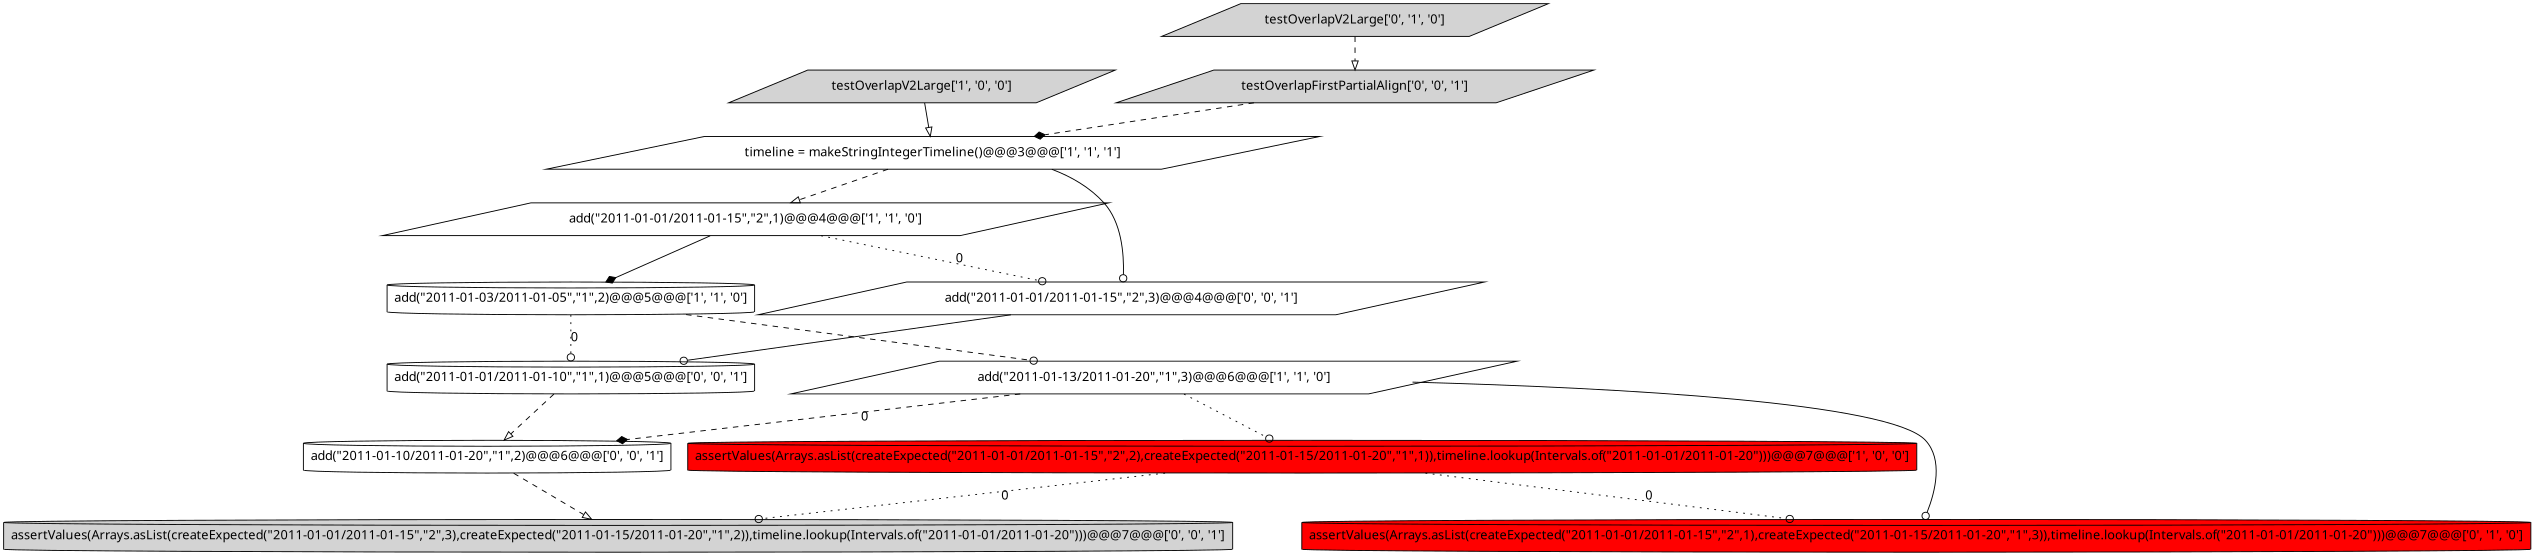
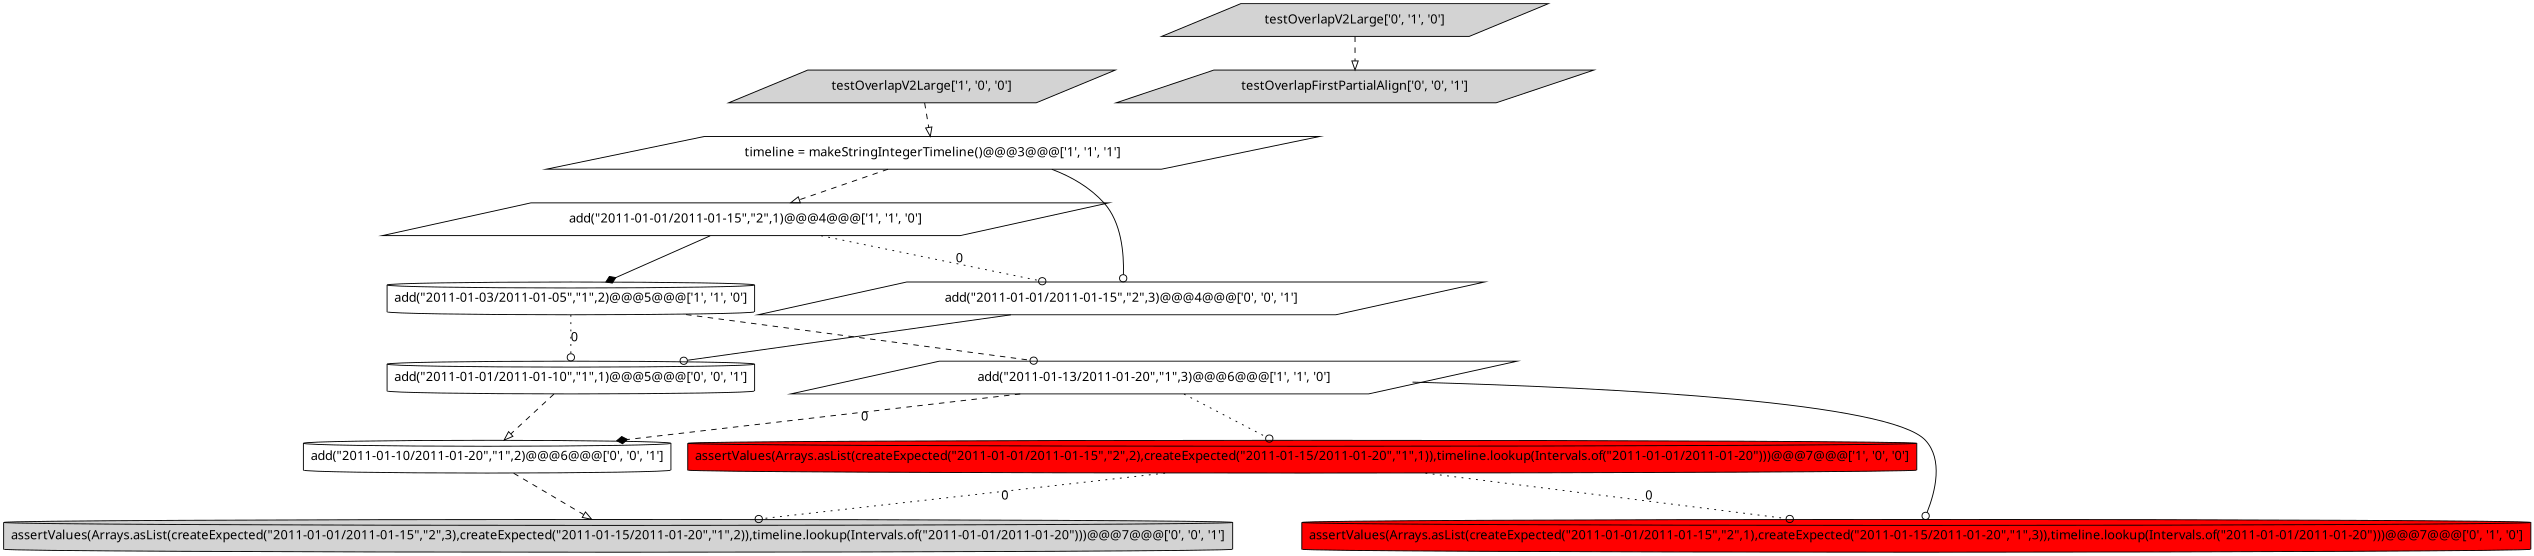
edge "testOverlapV2Large['1', '0', '0']" -> "timeline = makeStringIntegerTimeline()@@@3@@@['1', '1', '1']": style solid -> dashed
edge "testOverlapFirstPartialAlign['0', '0', '1']" -> "timeline = makeStringIntegerTimeline()@@@3@@@['1', '1', '1']": removed
